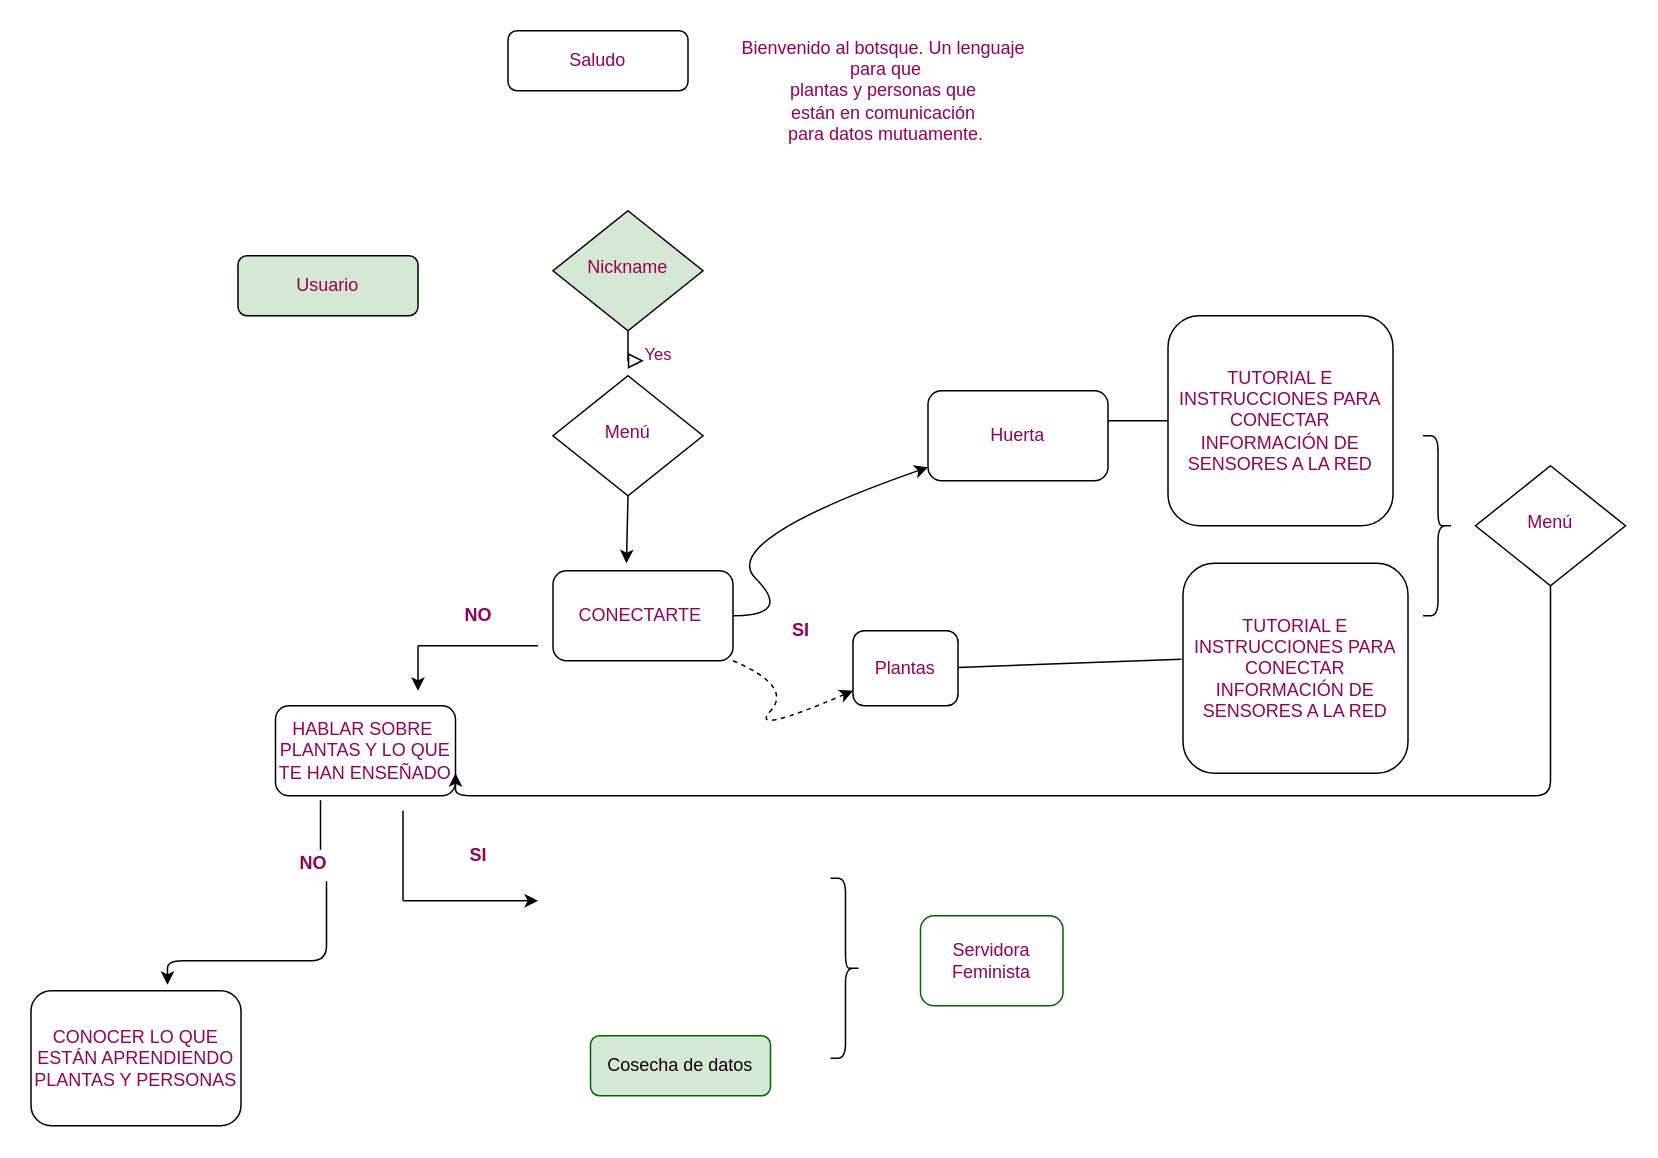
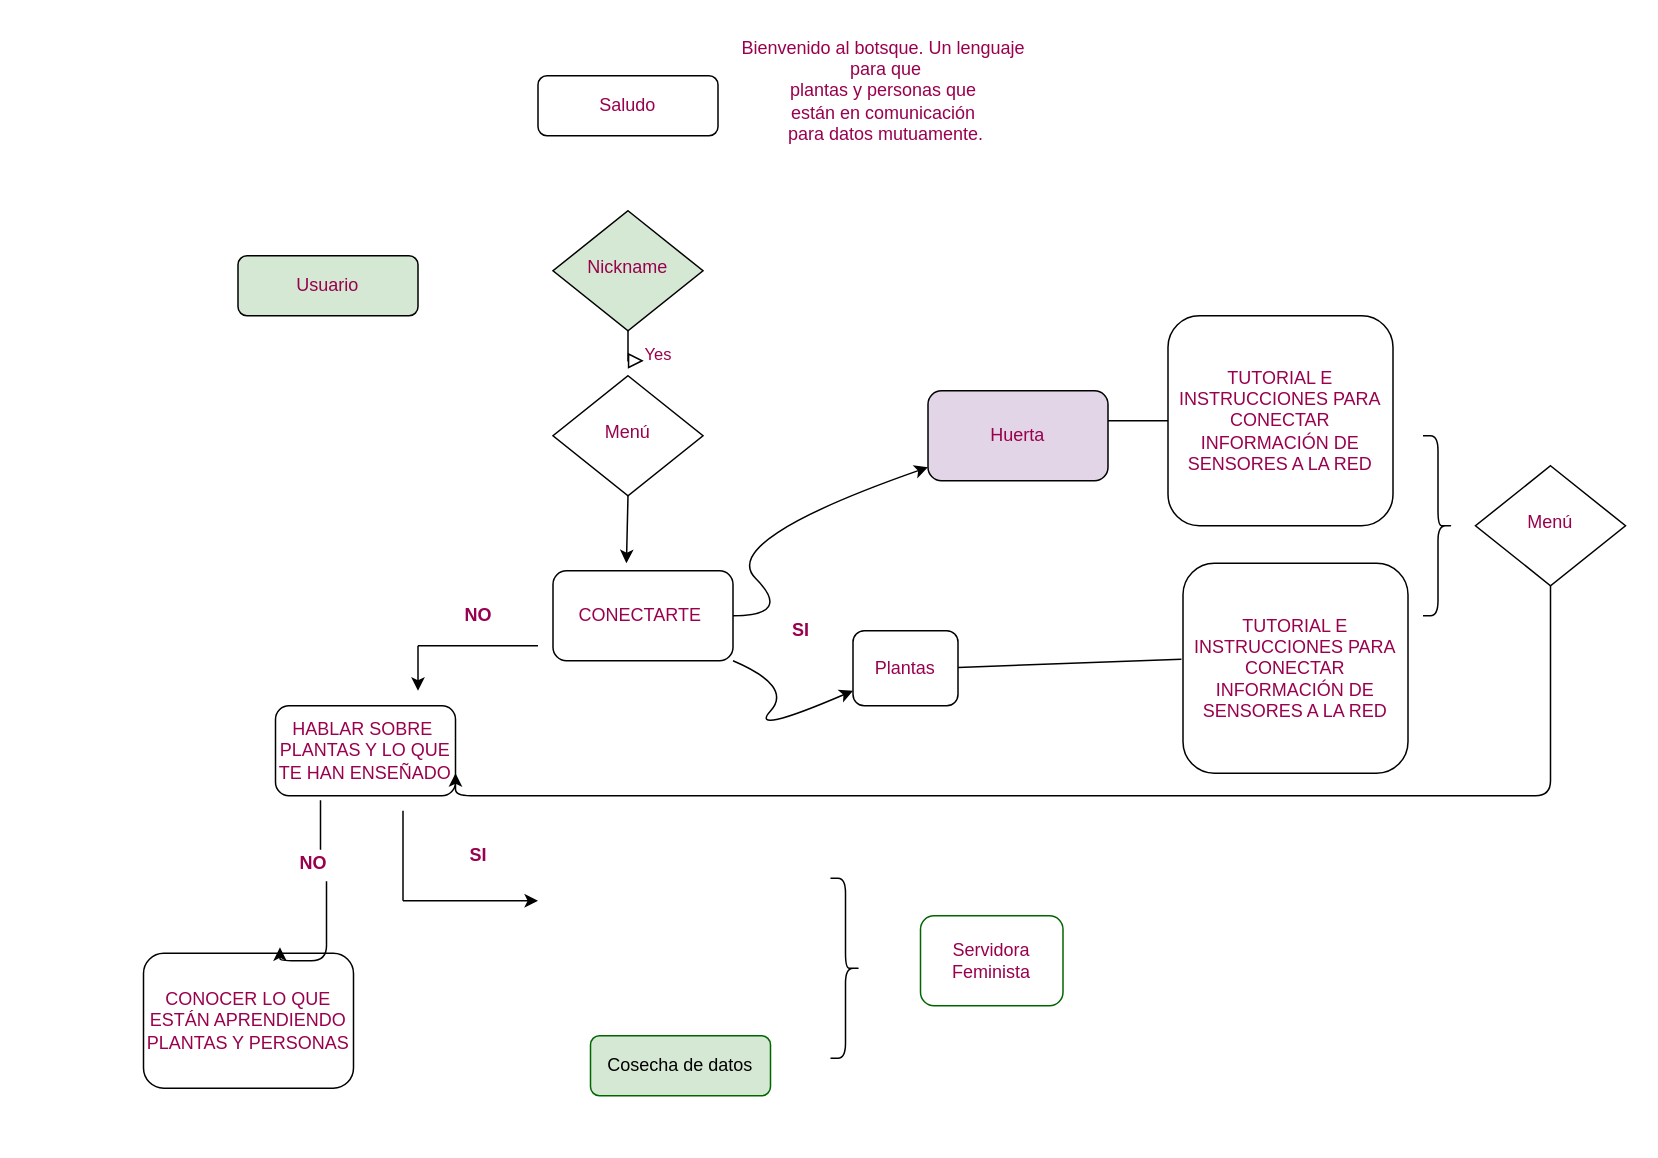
node "Saludo": moved (598, 61) -> (628, 106)
node "Huerta": fillcolor #ffffff -> #e1d5e7
edge "CONECTARTE" -> "Plantas": style dashed -> solid
node "CONOCER LO QUE ESTÁN APRENDIENDO PLANTAS Y PERSONAS": moved (136, 1058) -> (248, 1021)
